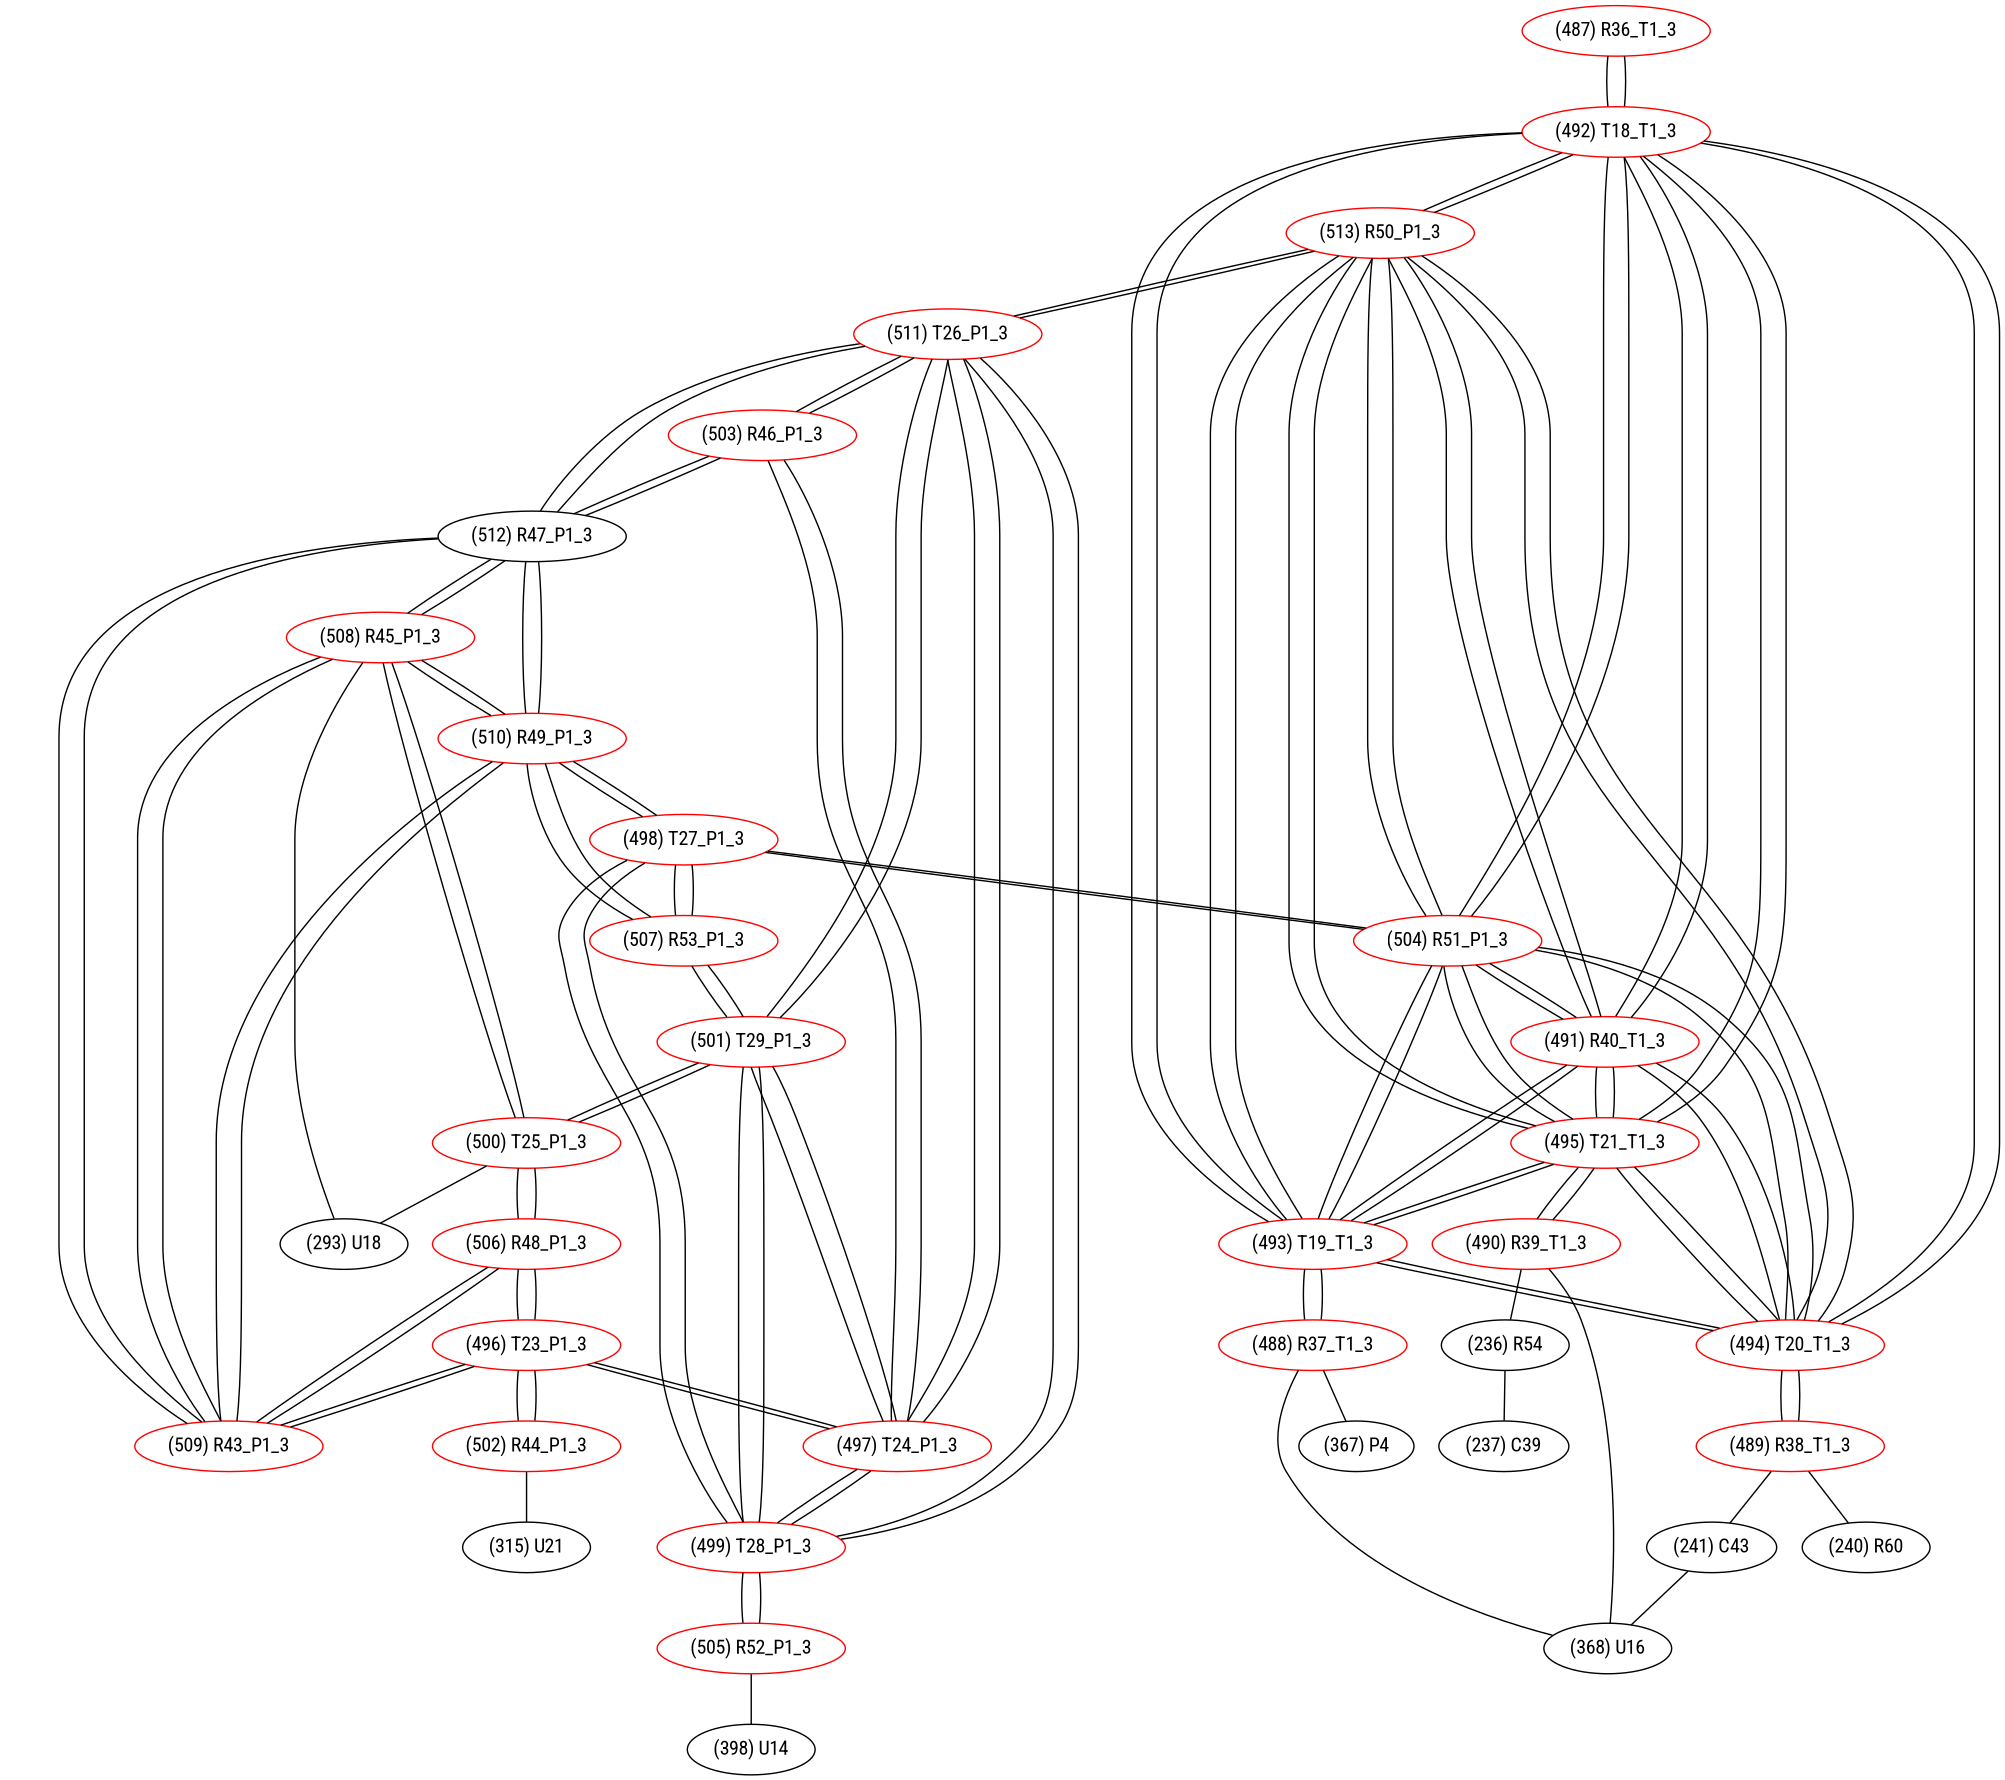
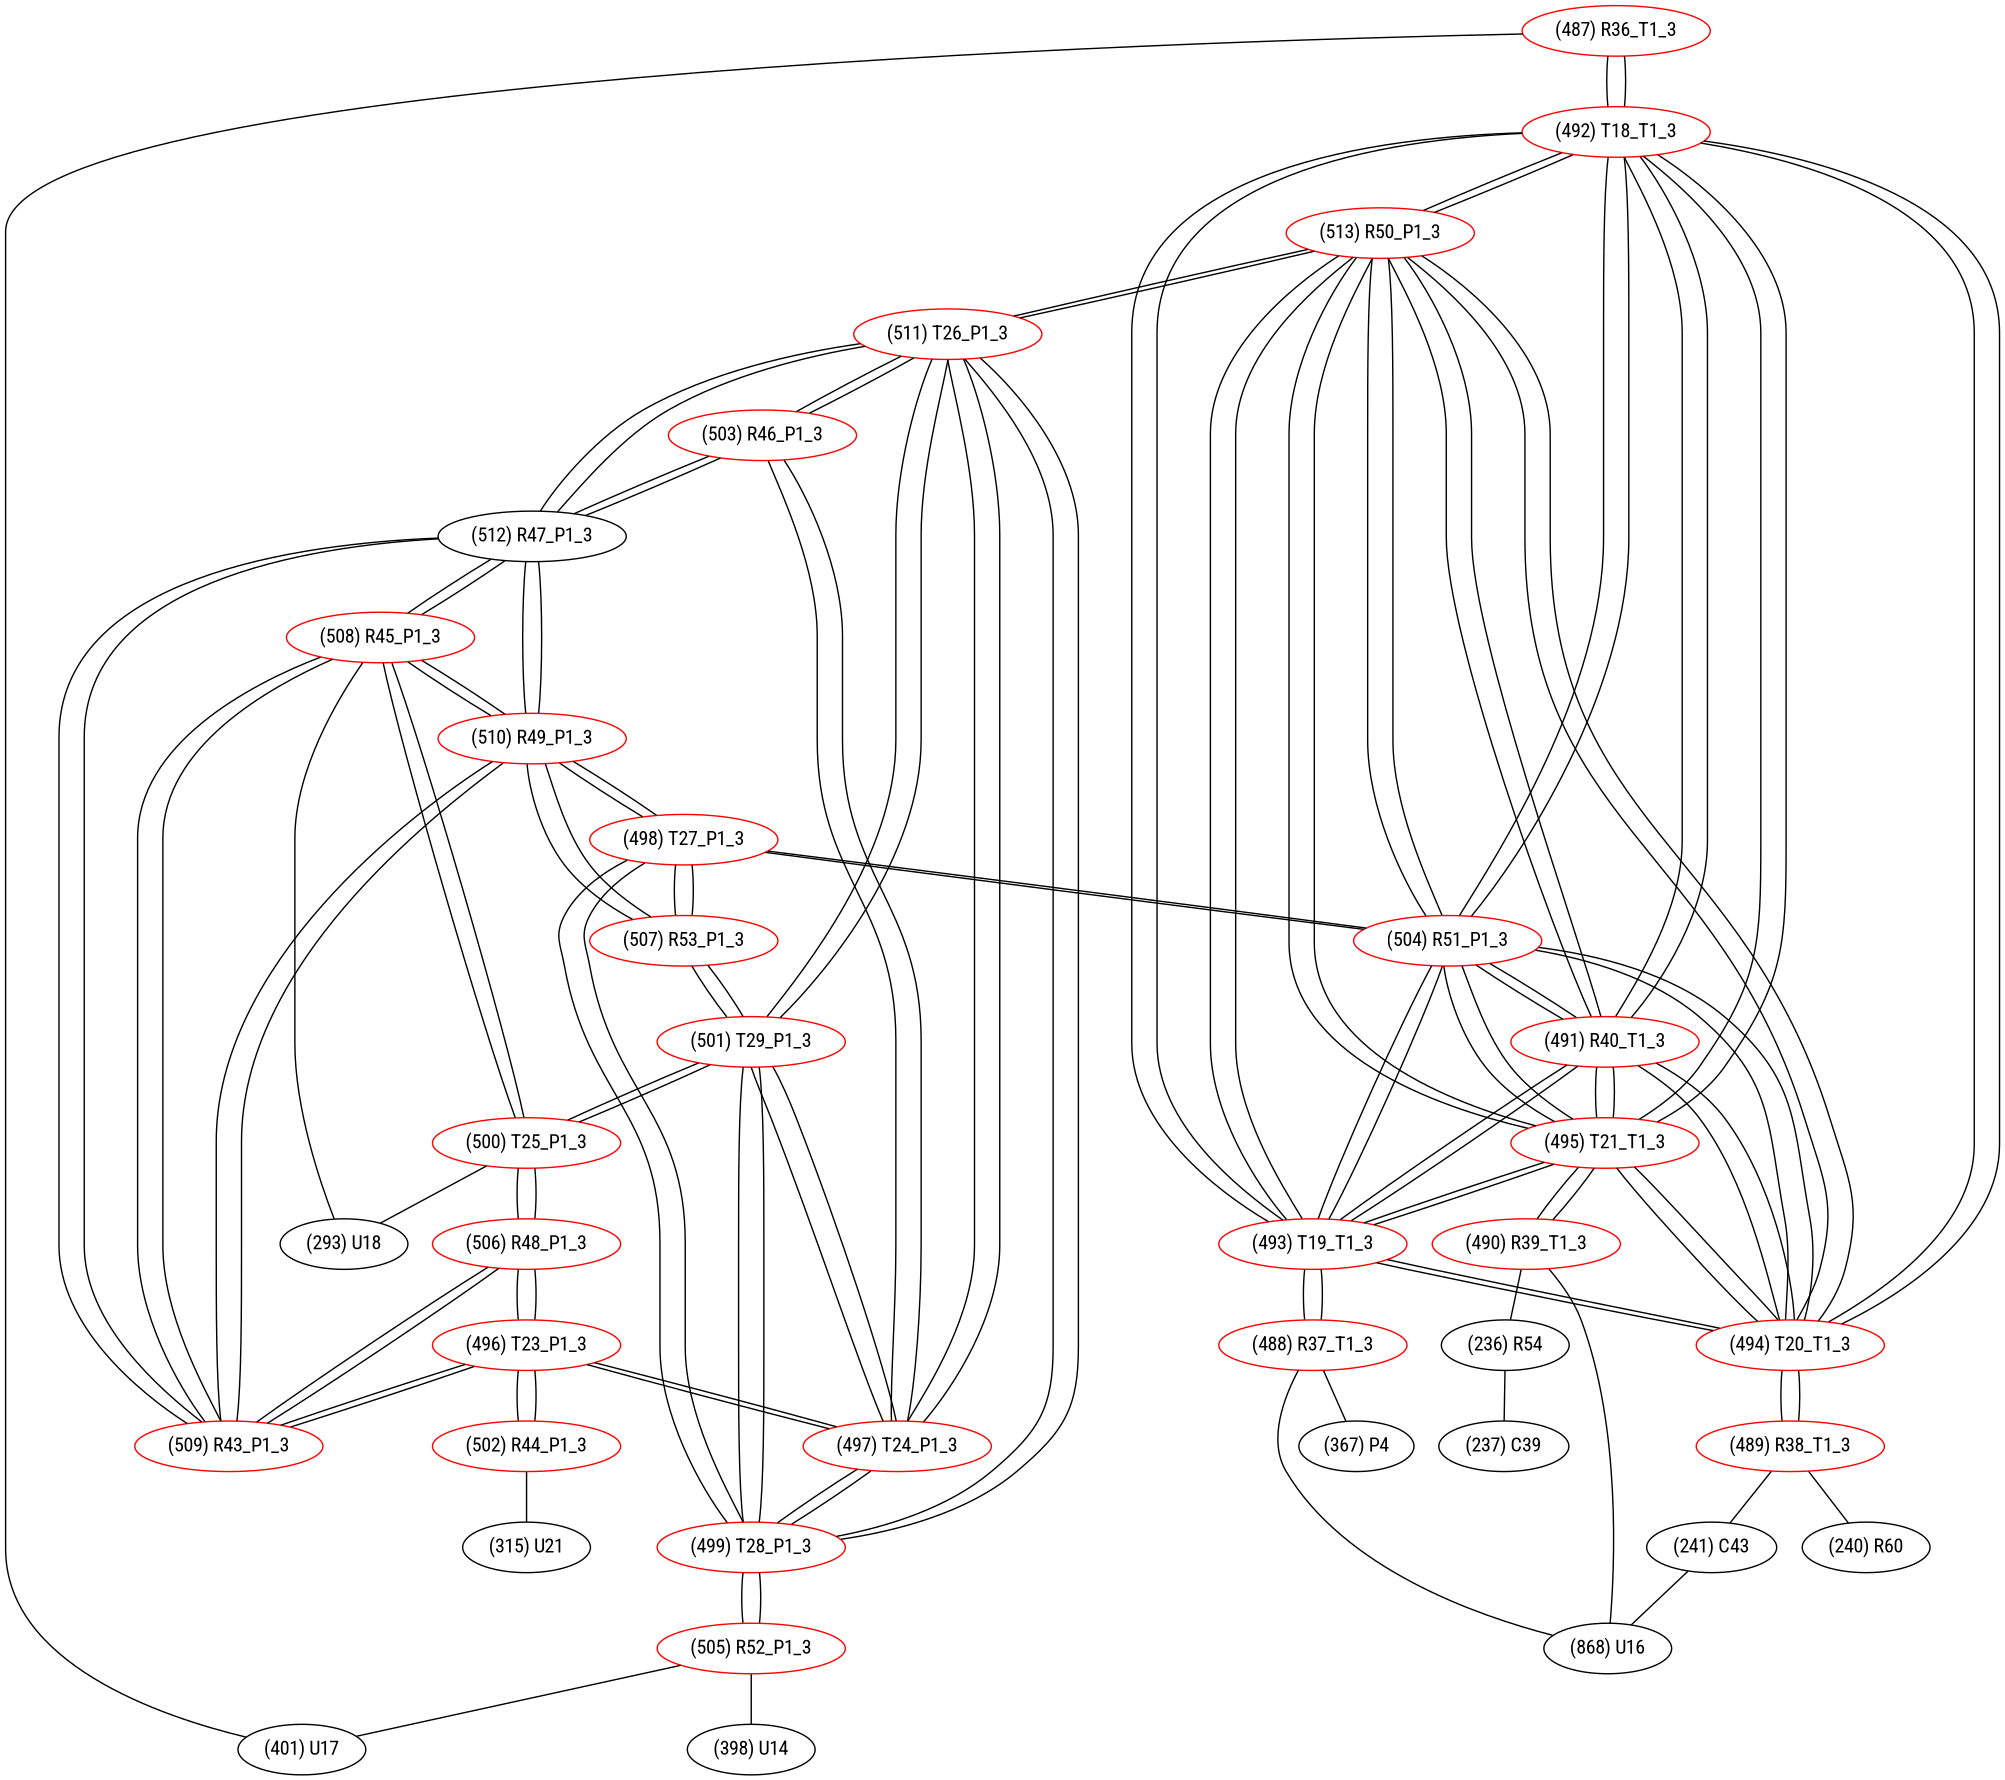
node "(368) U16": label "(368) U16" -> "(868) U16"
node "(401) U17": added
